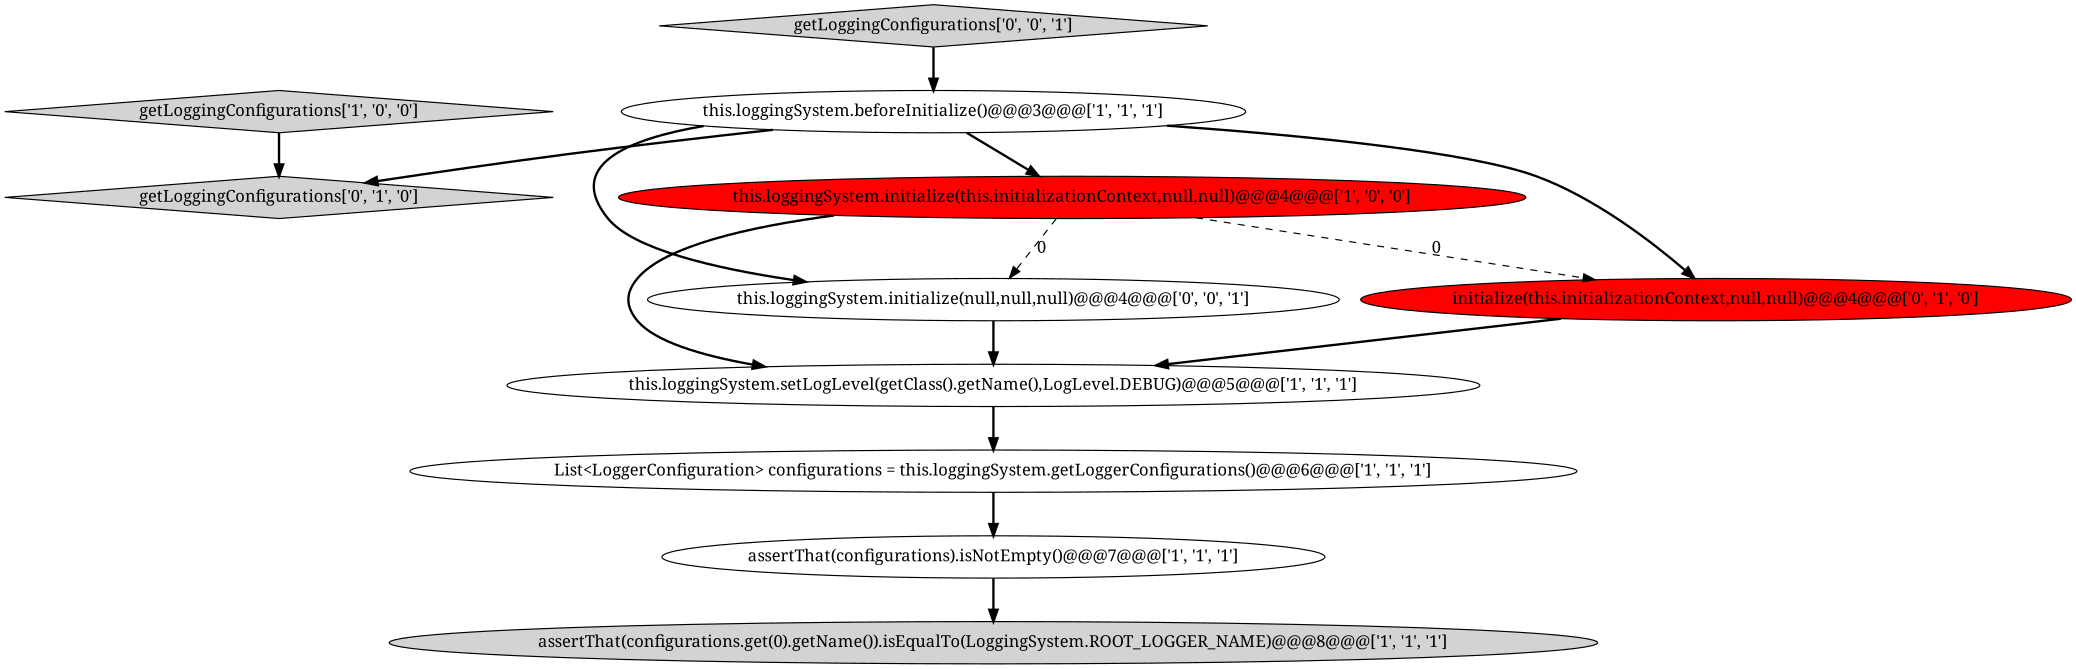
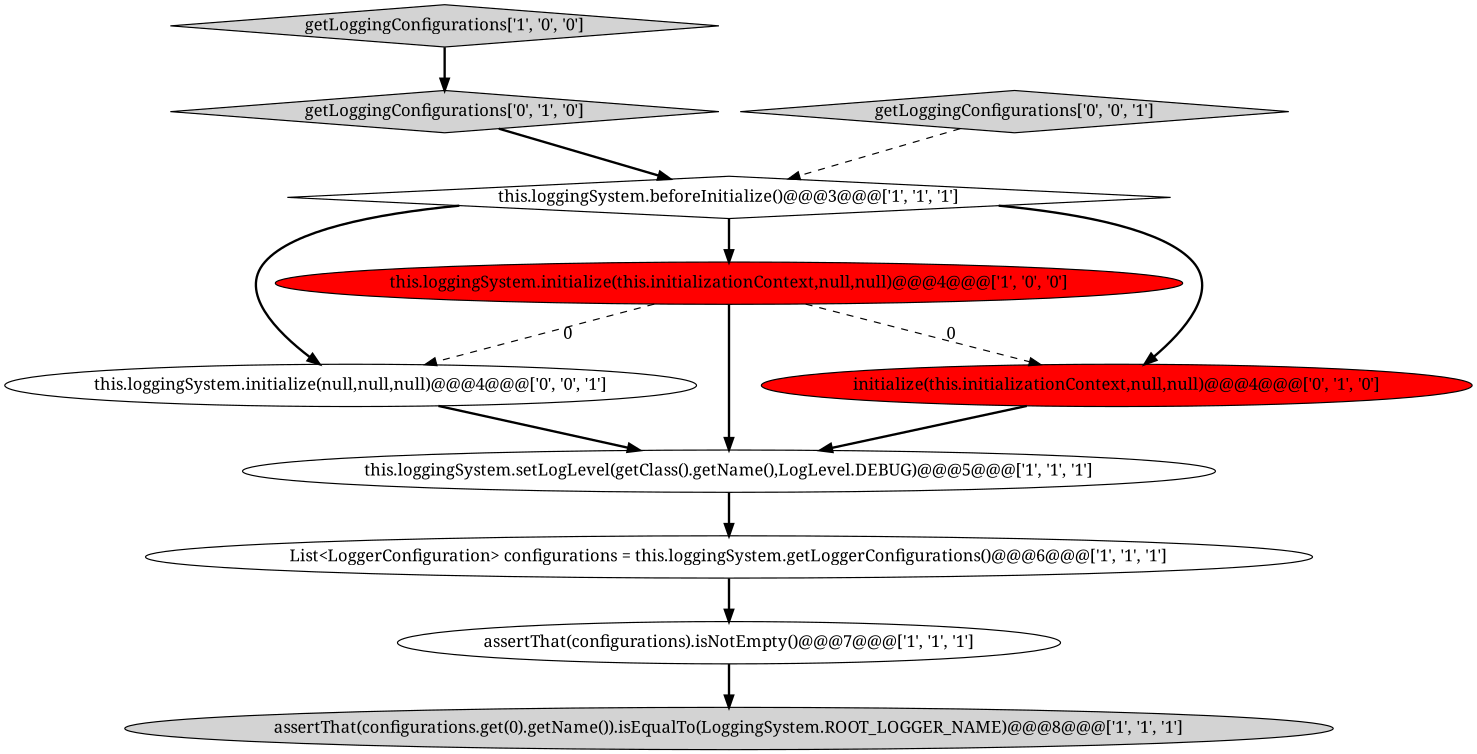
edge "getLoggingConfigurations['0', '0', '1']" -> "this.loggingSystem.beforeInitialize()@@@3@@@['1', '1', '1']": style bold -> dashed
node "this.loggingSystem.beforeInitialize()@@@3@@@['1', '1', '1']": shape ellipse -> diamond
edge "this.loggingSystem.beforeInitialize()@@@3@@@['1', '1', '1']" -> "getLoggingConfigurations['0', '1', '0']": reversed
